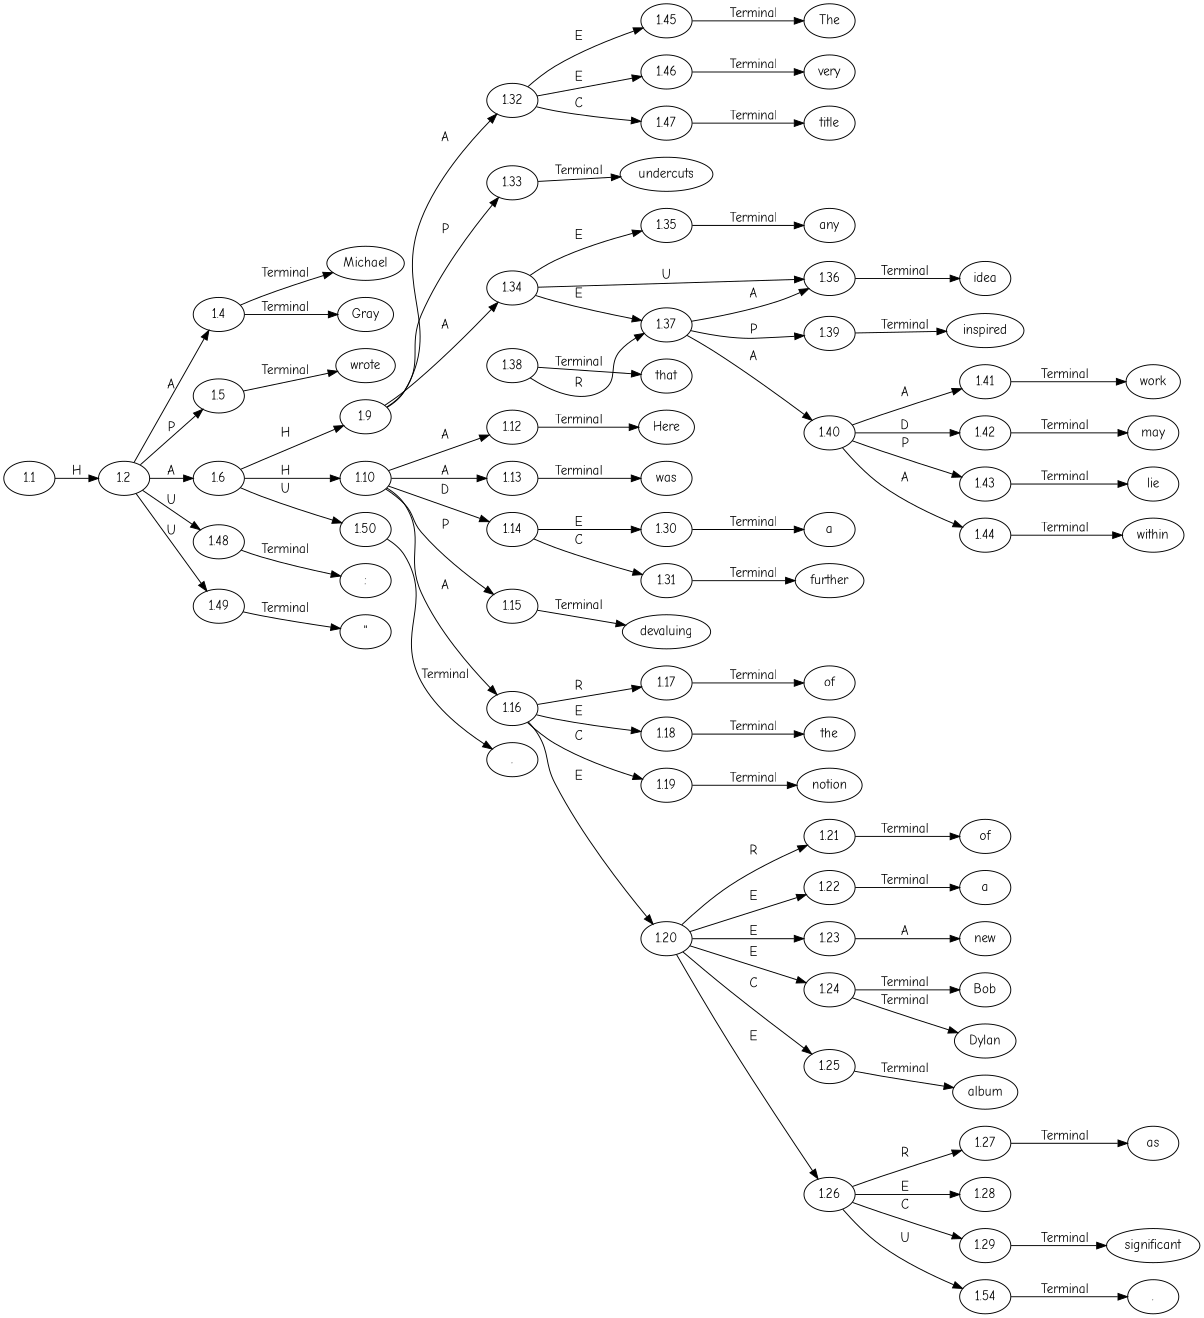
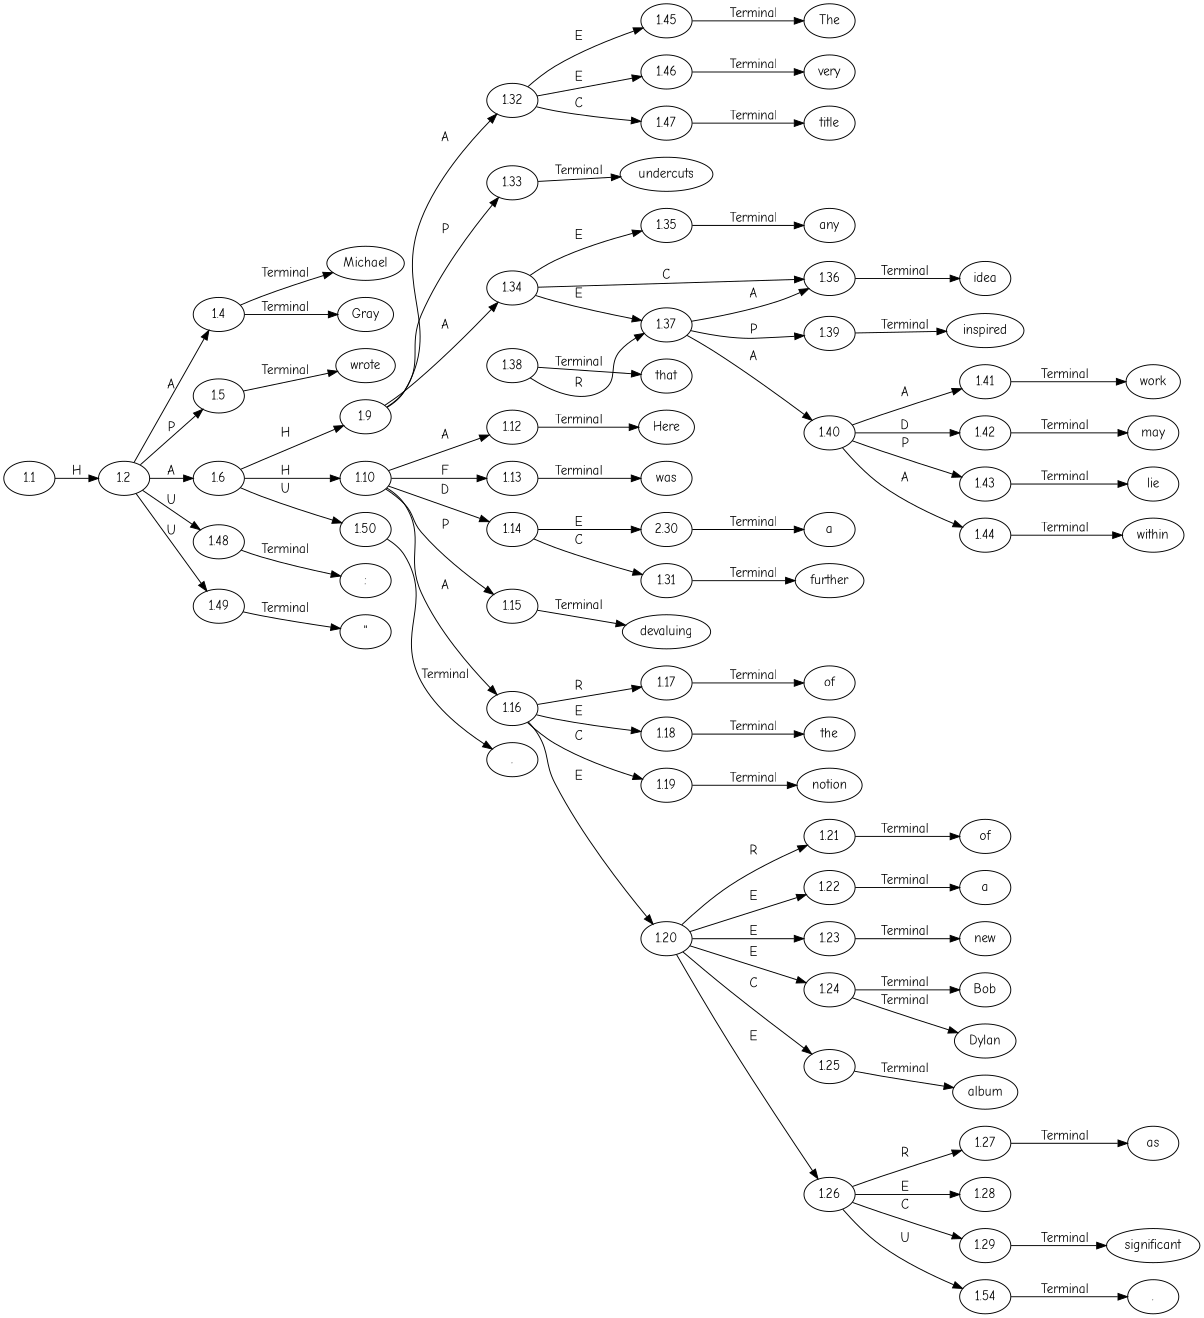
edge "1.34" -> "1.36": label "U" -> "C"
edge "1.10" -> "1.13": label "A" -> "F"
node "1.30": label "1.30" -> "2.30"
edge "1.23" -> "new": label "A" -> "Terminal"
